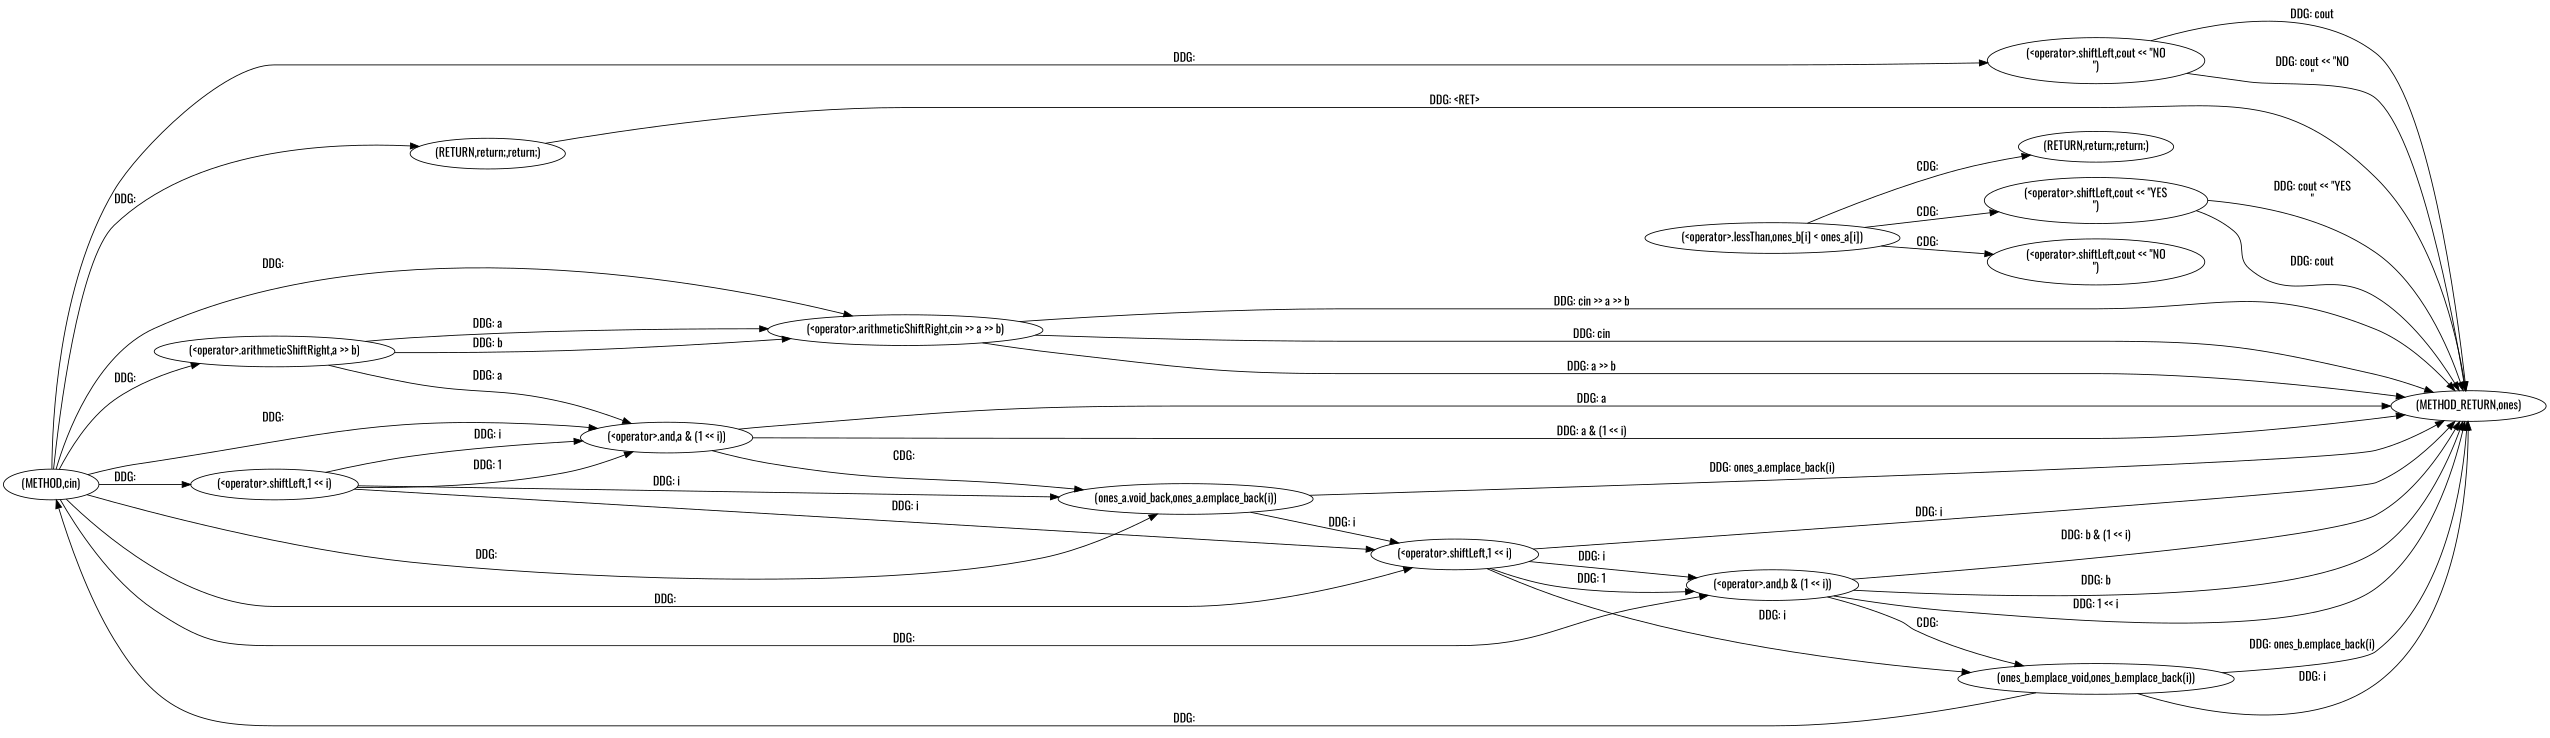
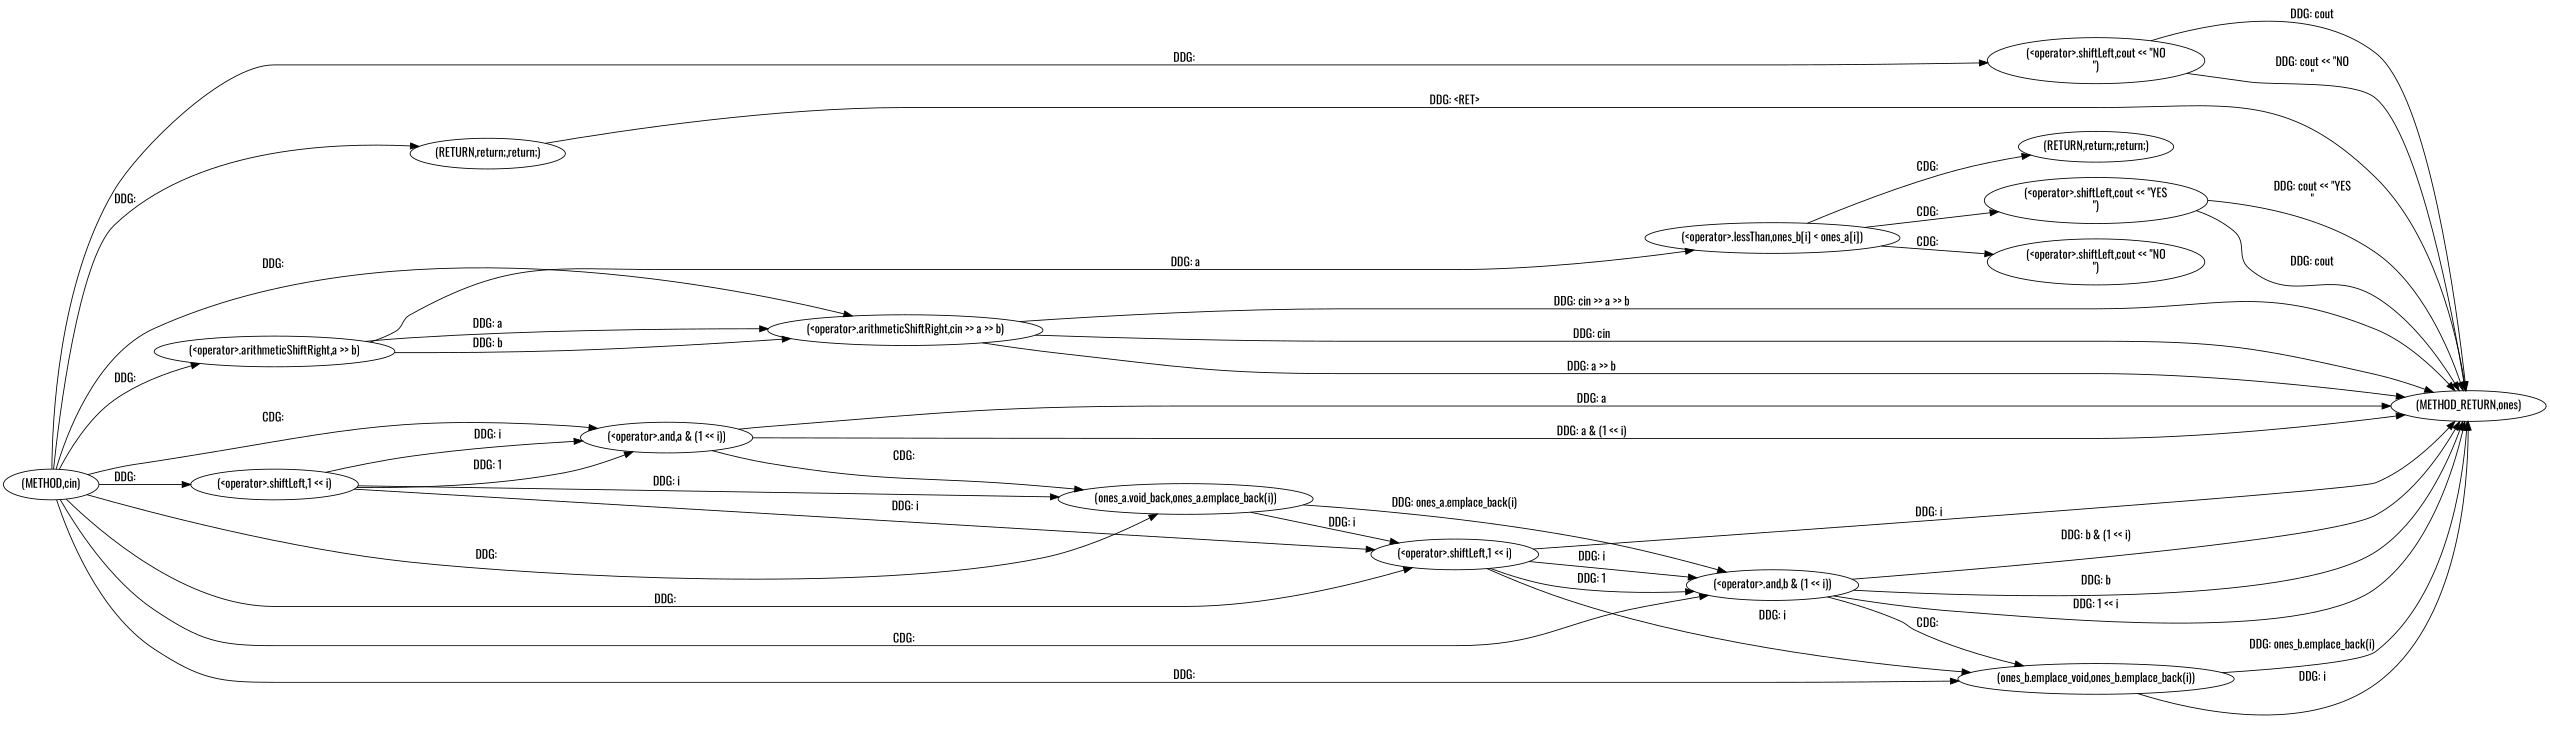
edge "(<operator>.arithmeticShiftRight,a >> b)" -> "(<operator>.and,a & (1 << i))": now "(<operator>.arithmeticShiftRight,a >> b)" -> "(<operator>.lessThan,ones_b[i] < ones_a[i])"
edge "(METHOD,cin)" -> "(<operator>.and,a & (1 << i))": label "DDG: " -> "CDG: "
edge "(ones_a.void_back,ones_a.emplace_back(i))" -> "(METHOD_RETURN,ones)": now "(ones_a.void_back,ones_a.emplace_back(i))" -> "(<operator>.and,b & (1 << i))"
edge "(METHOD,cin)" -> "(<operator>.and,b & (1 << i))": label "DDG: " -> "CDG: "
edge "(ones_b.emplace_void,ones_b.emplace_back(i))" -> "(METHOD,cin)": reversed
